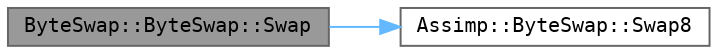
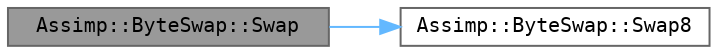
node "ByteSwap::ByteSwap::Swap": label "ByteSwap::ByteSwap::Swap" -> "Assimp::ByteSwap::Swap"
